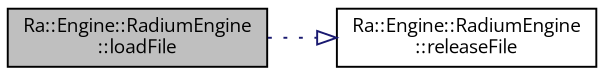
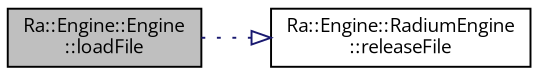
node "Ra::Engine::RadiumEngine ::loadFile": label "Ra::Engine::RadiumEngine ::loadFile" -> "Ra::Engine::Engine ::loadFile"
